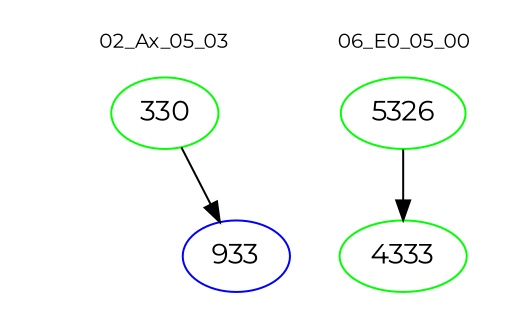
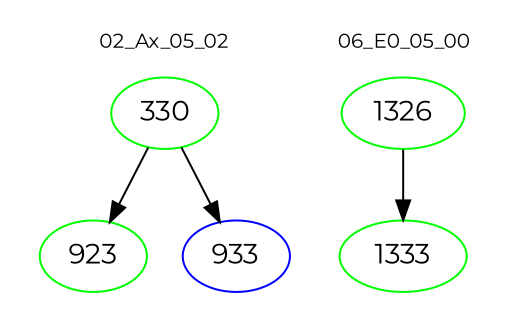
cluster "02_Ax_05_03": label "02_Ax_05_03" -> "02_Ax_05_02"
node "5326": label "5326" -> "1326"
node "923": added
node "4333": label "4333" -> "1333"
